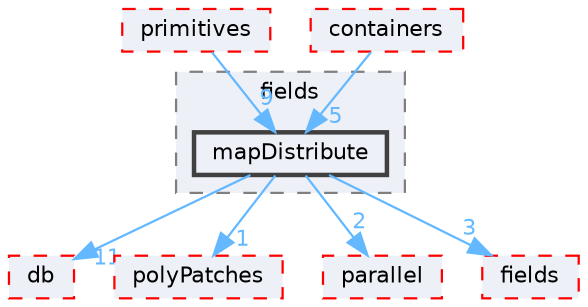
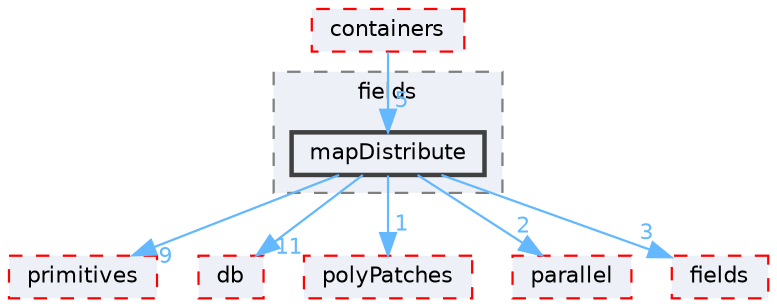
edge "primitives" -> "mapDistribute": reversed
